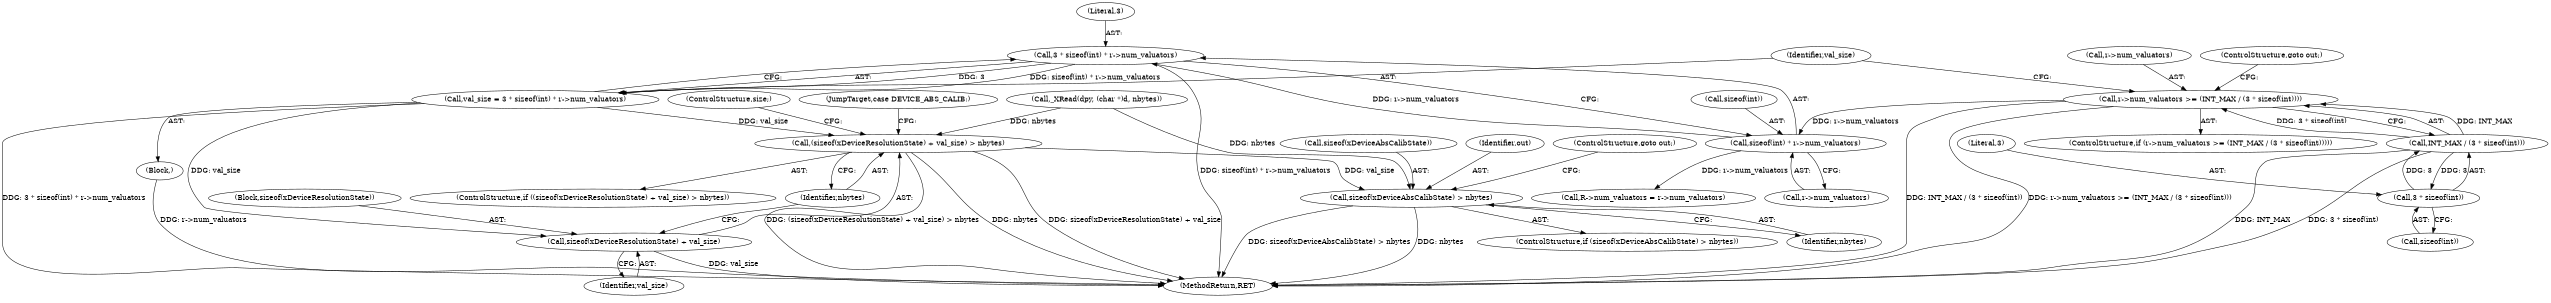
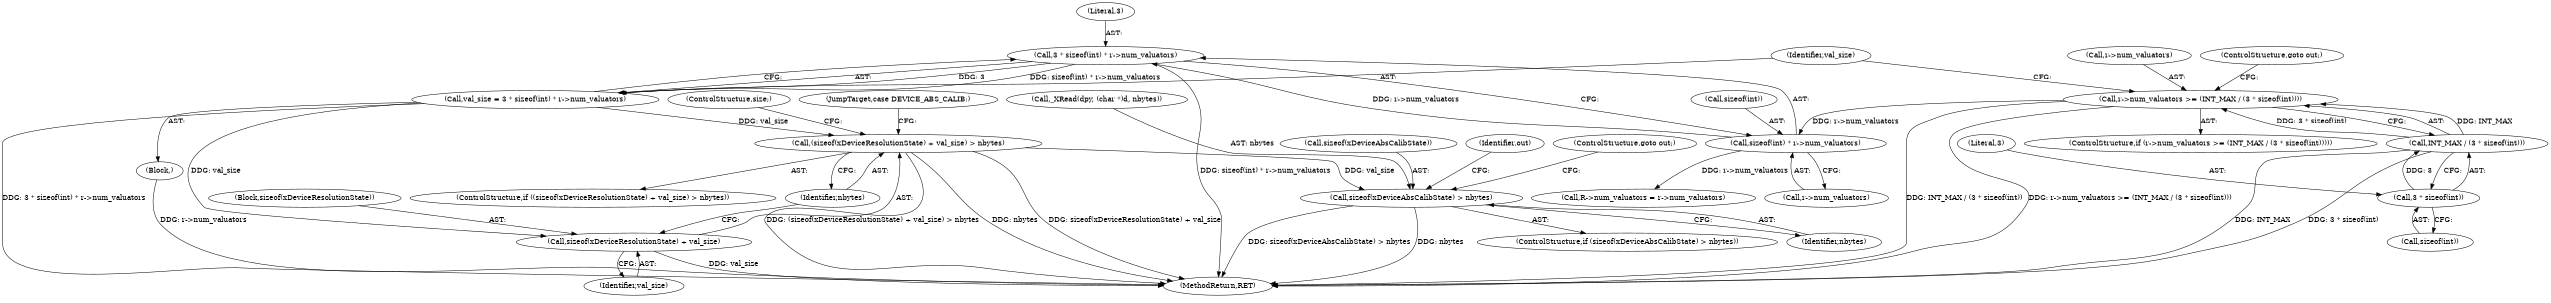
edge "(Call,_XRead(dpy, (char *)d, nbytes))" -> "(Call,(sizeof(xDeviceResolutionState) + val_size) > nbytes)": removed, label "DDG: nbytes"
edge "(Call,_XRead(dpy, (char *)d, nbytes))" -> "(Call,sizeof(xDeviceAbsCalibState) > nbytes)": label "DDG: nbytes" -> "AST: nbytes"
edge "(Identifier,out)" -> "(Call,sizeof(xDeviceAbsCalibState) > nbytes)": label "AST: " -> "CFG: "
edge "(Call,INT_MAX / (3 * sizeof(int)))" -> "(Call,3 * sizeof(int))": label "DDG: 3" -> "CFG: "
